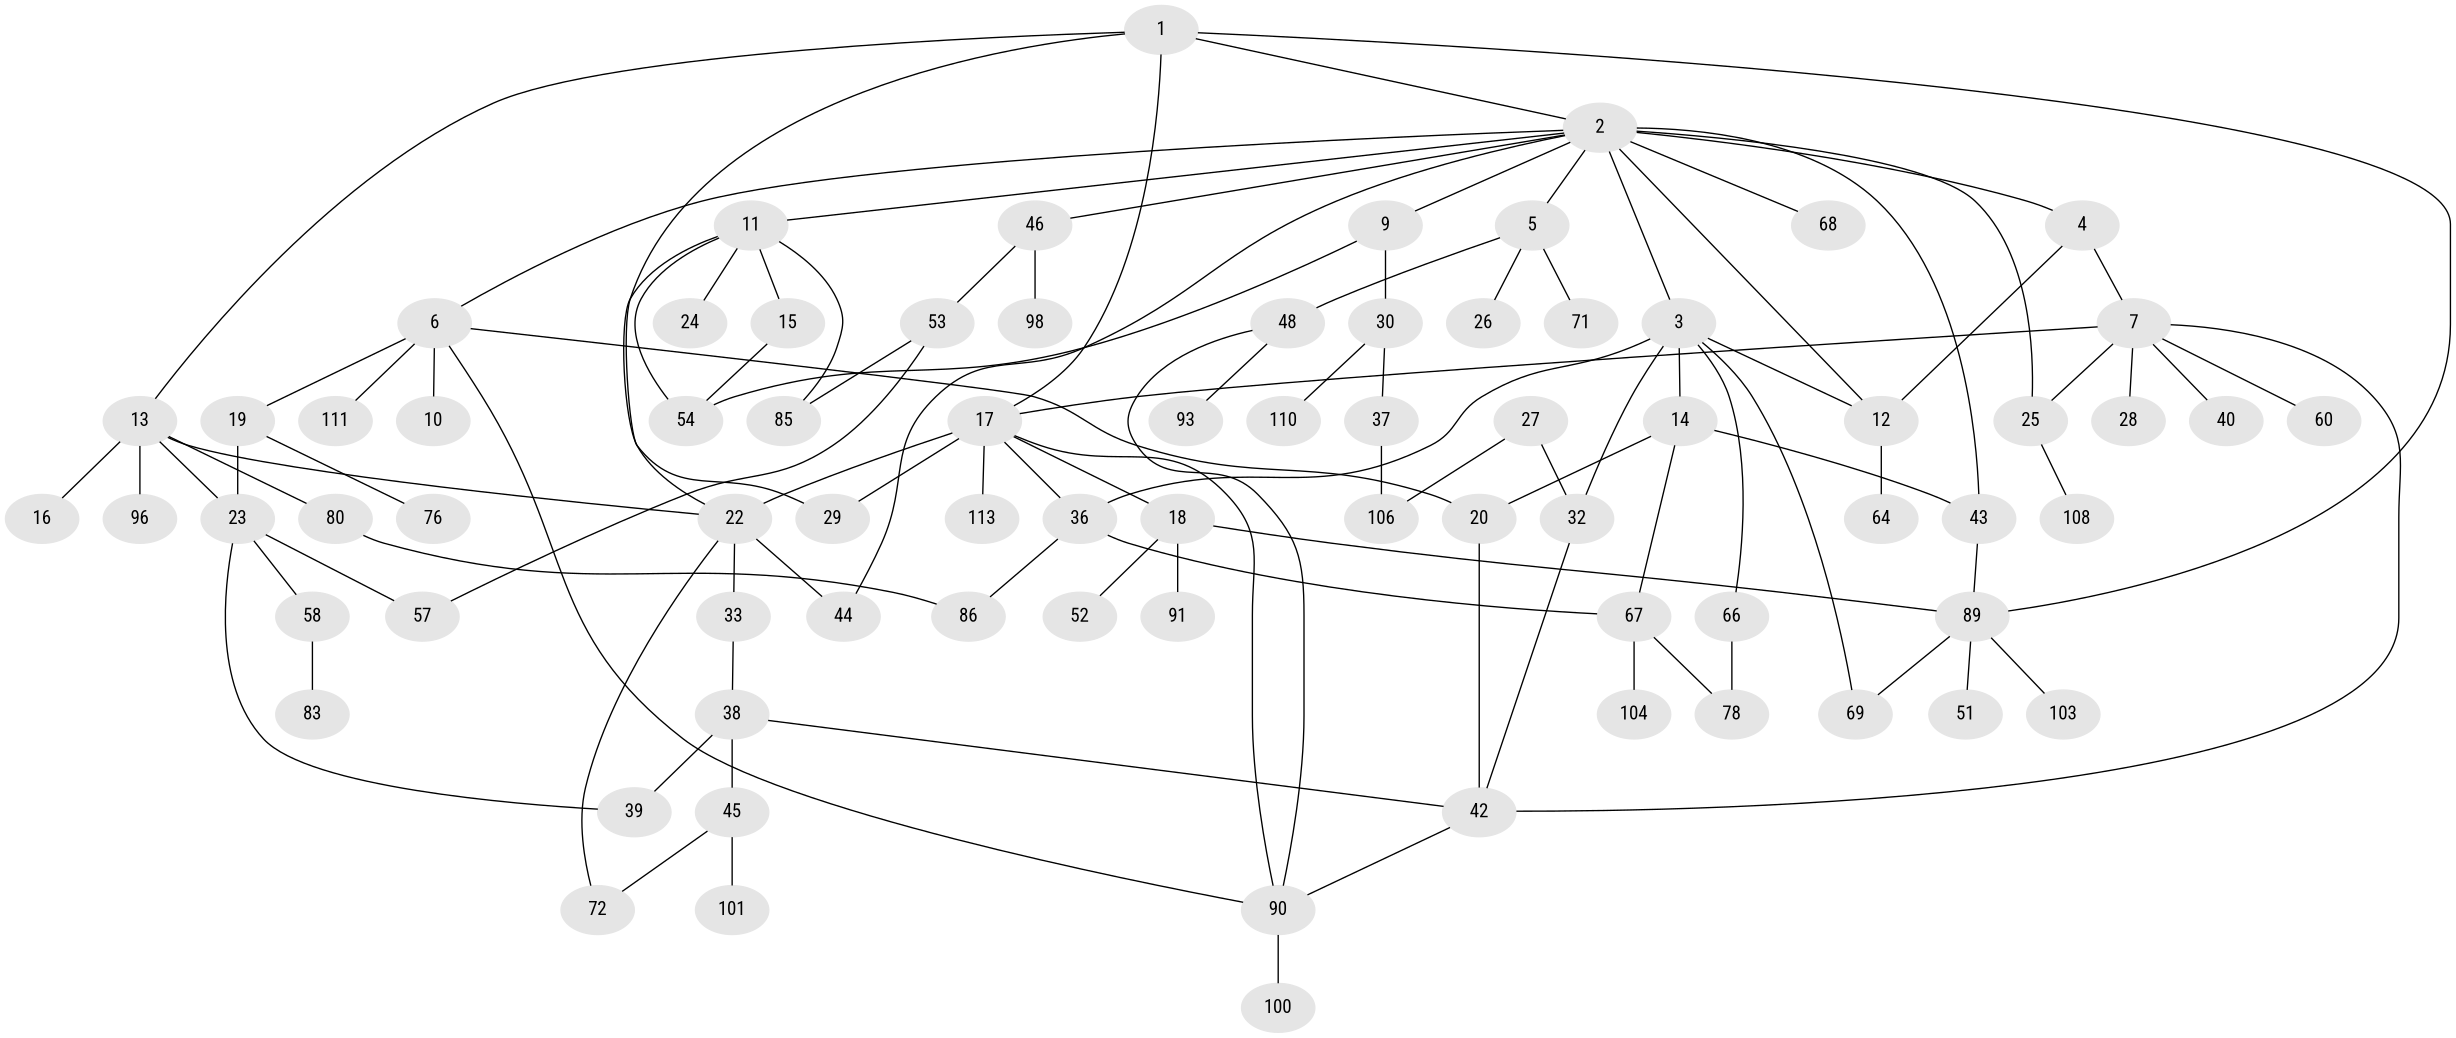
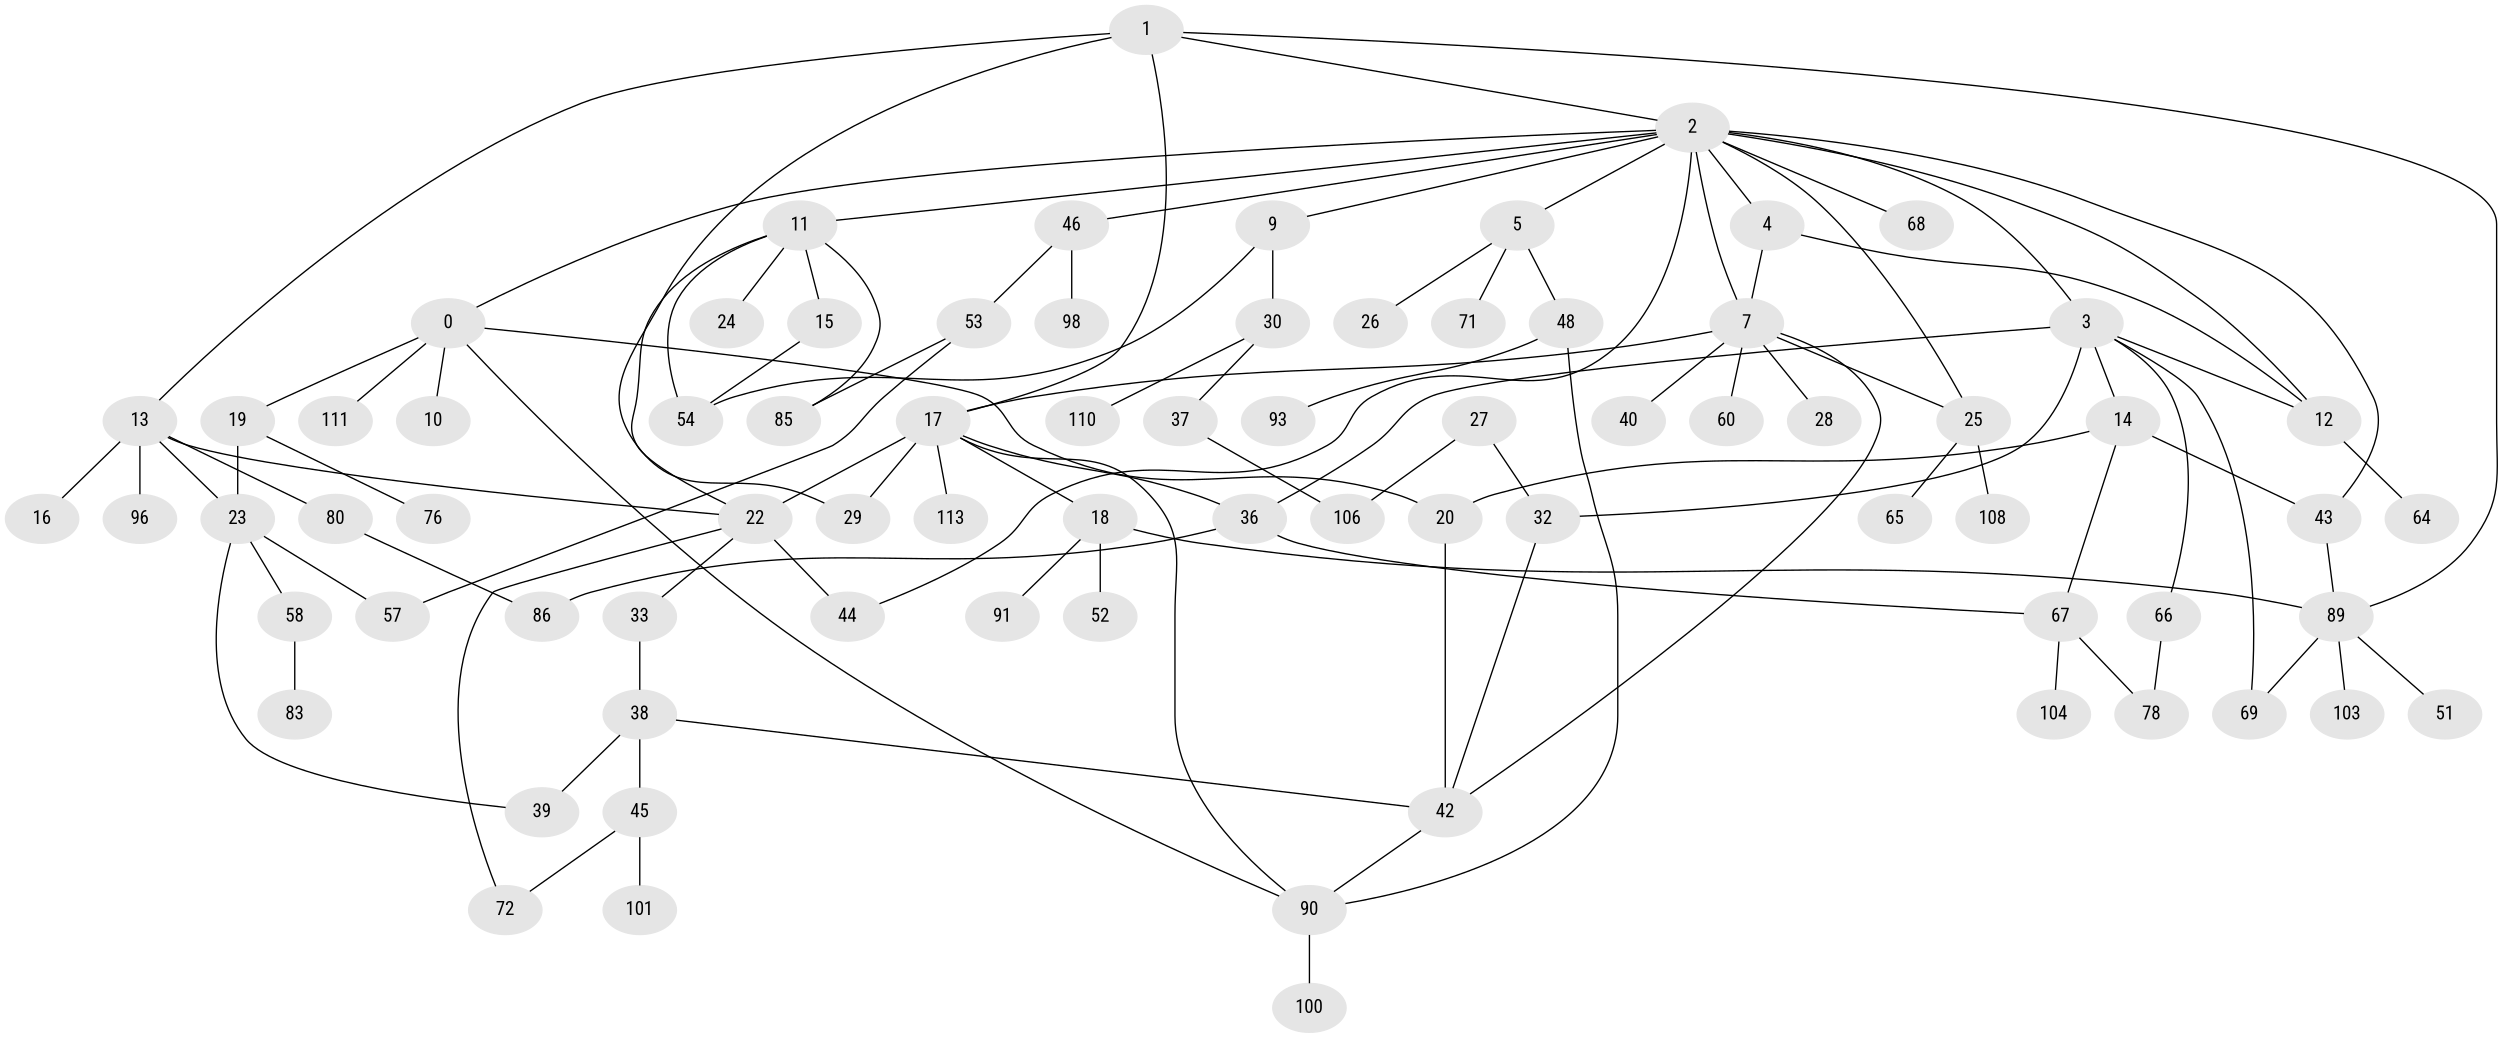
edge "2" -- "7": added
node "6": label "6" -> "0"
node "65": added
